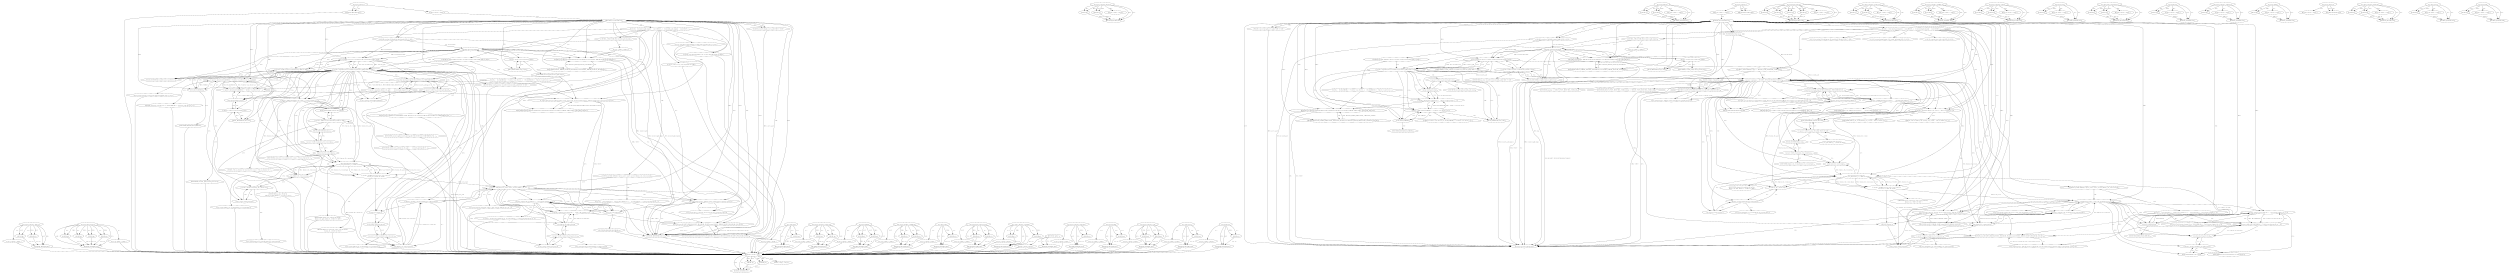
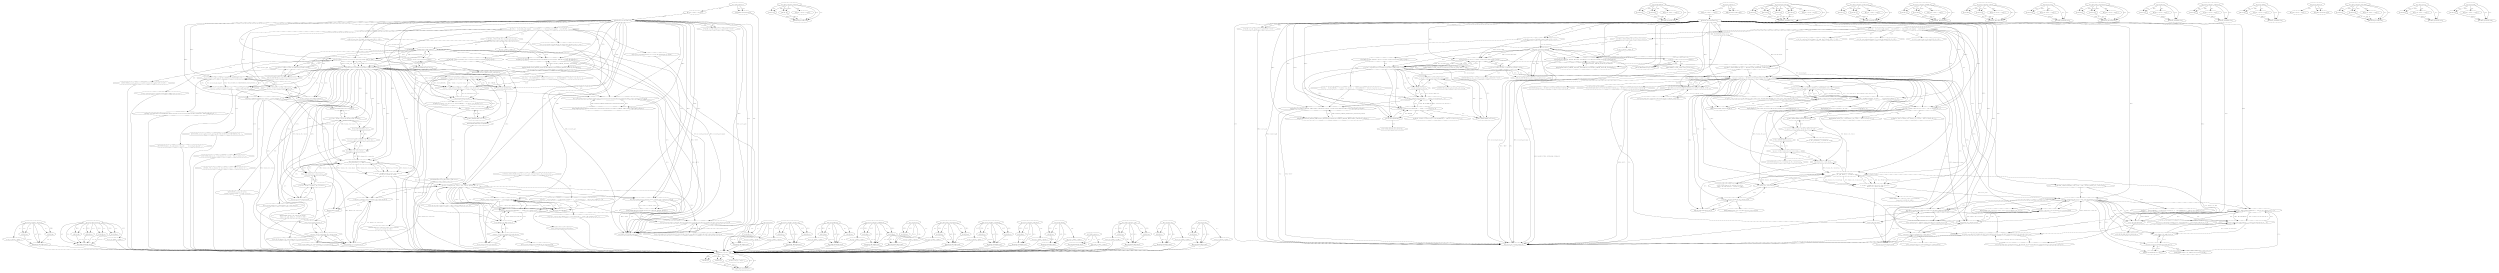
node "<(LOCAL,const int write_result: int)<SUB>14</SUB>>": removed
